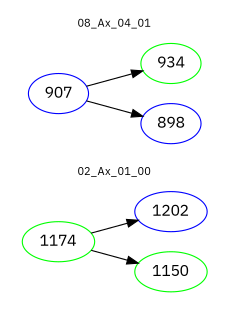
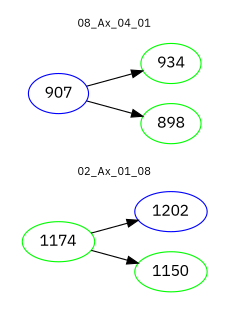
node "898": color blue -> green
cluster "02_Ax_01_00": label "02_Ax_01_00" -> "02_Ax_01_08"
